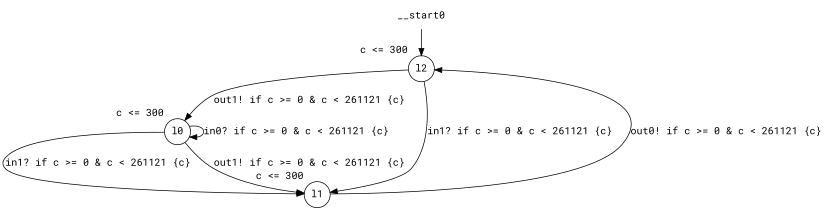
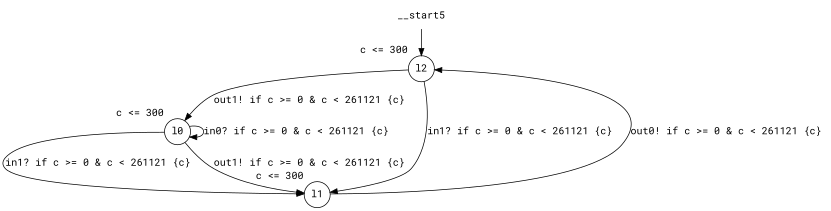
node "__start0": label "__start0" -> "__start5"
